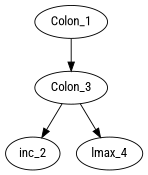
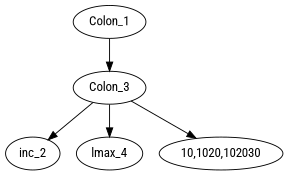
node "10,1020,102030": added
